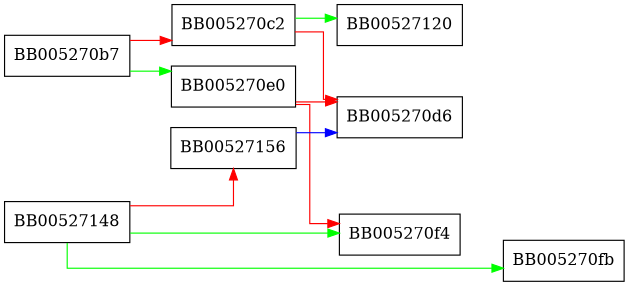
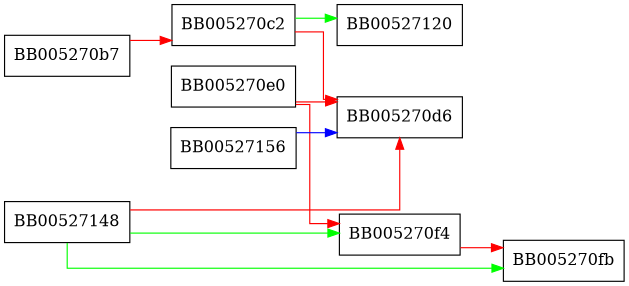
edge "BB005270b7" -> "BB005270e0": removed
edge "BB00527148" -> "BB00527156": now "BB00527148" -> "BB005270d6"
edge "BB005270f4" -> "BB005270fb": added
